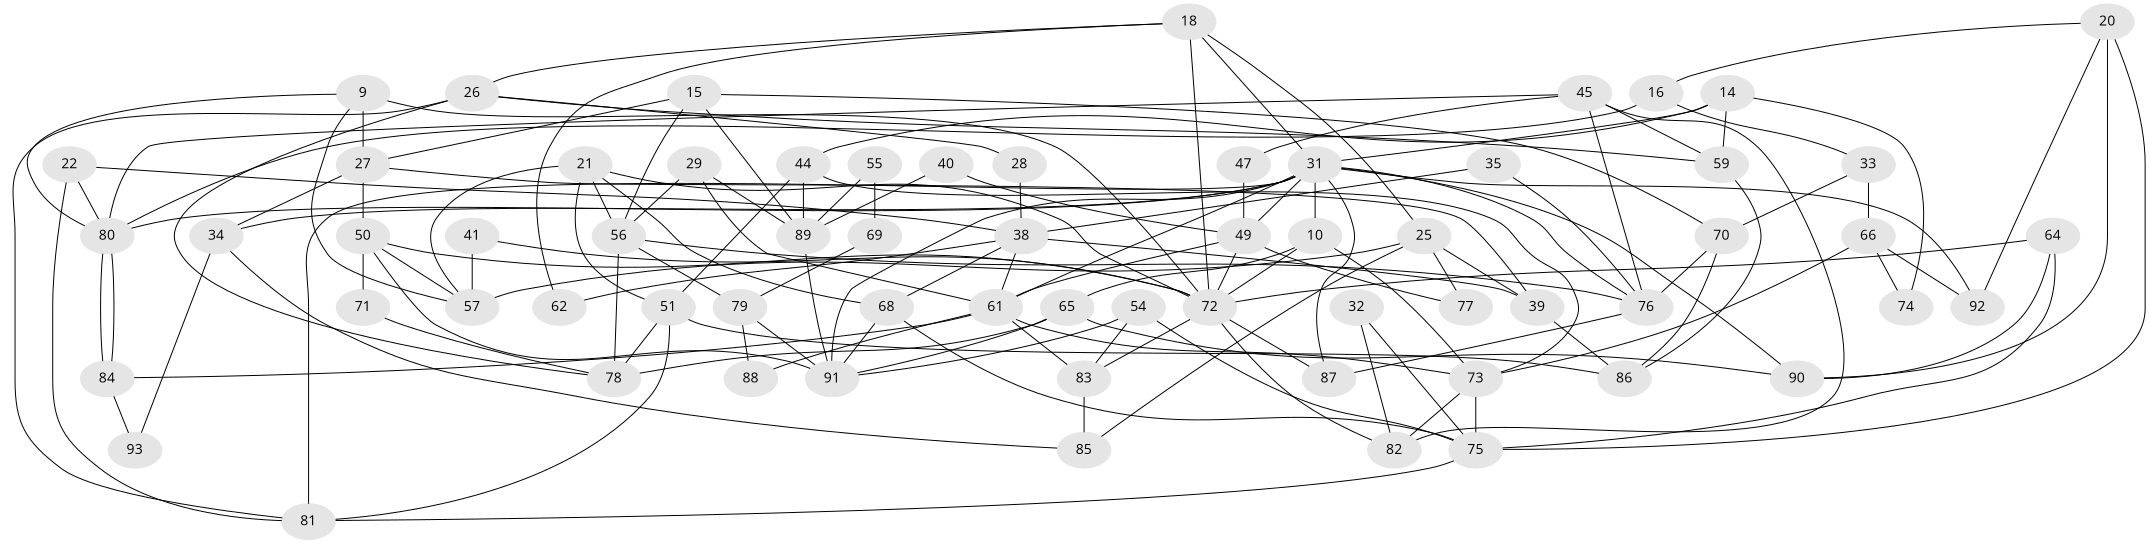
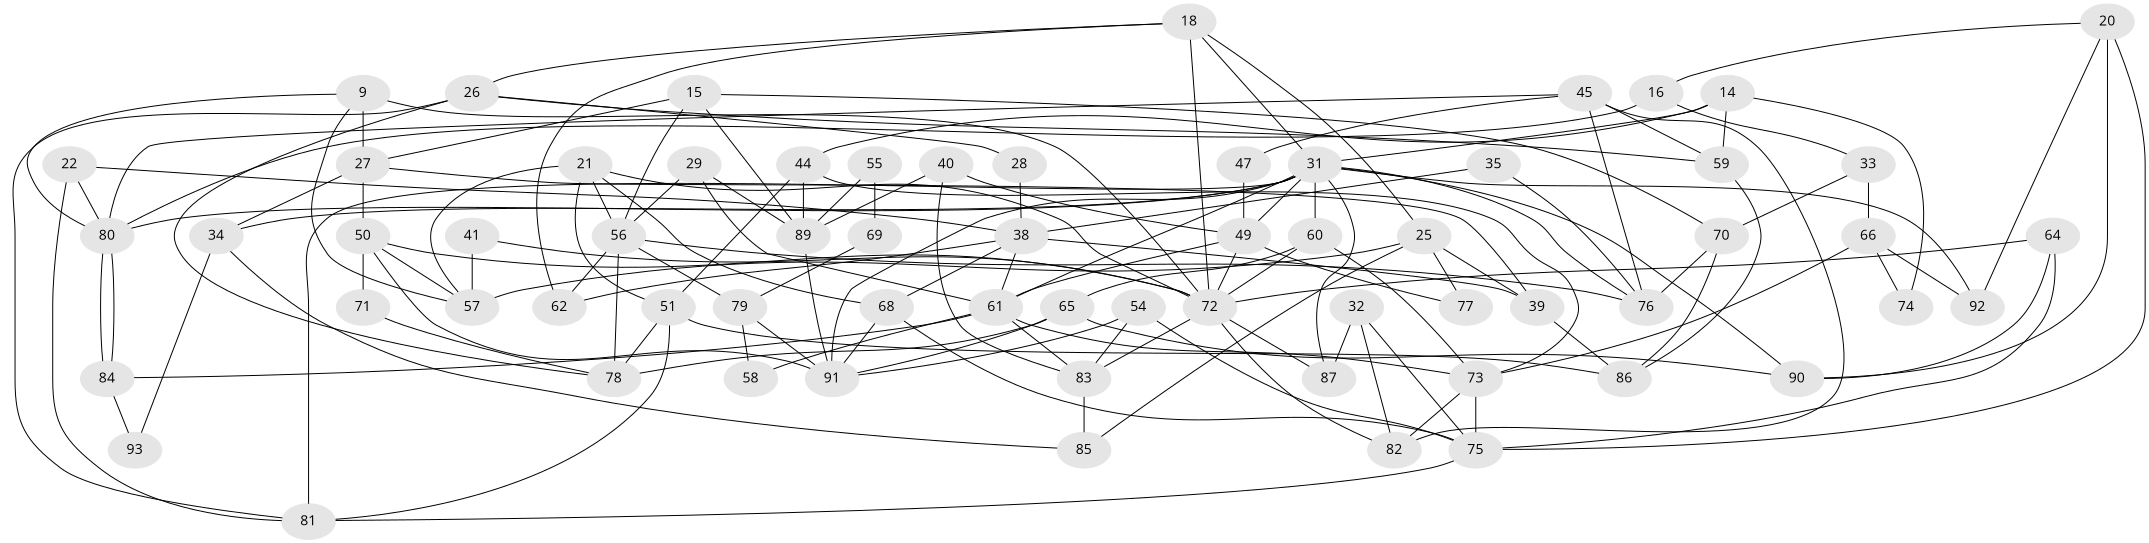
node "10": label "10" -> "60"
edge "56" -- "62": added
edge "40" -- "83": added
edge "76" -- "87": now "32" -- "87"
node "88": label "88" -> "58"
